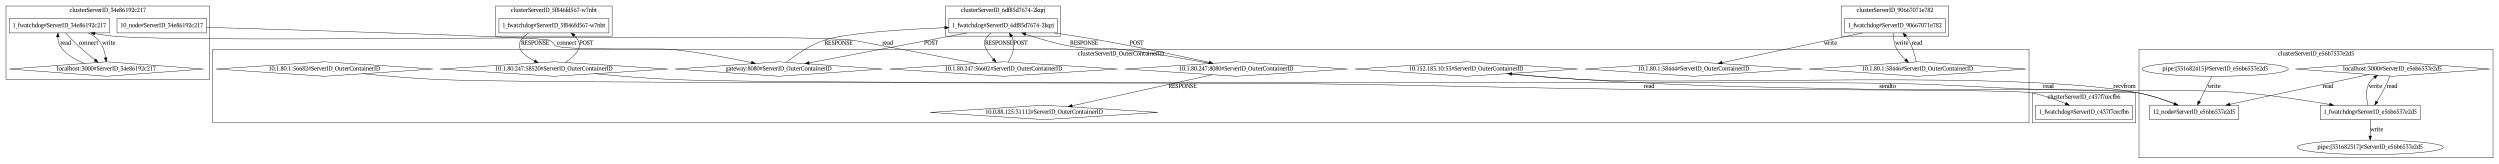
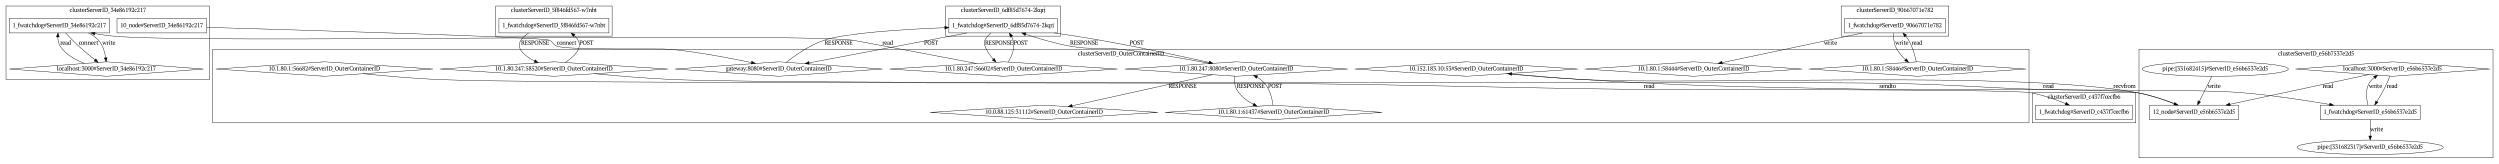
node "10.1.80.1:61437#ServerID_OuterContainerID": added
